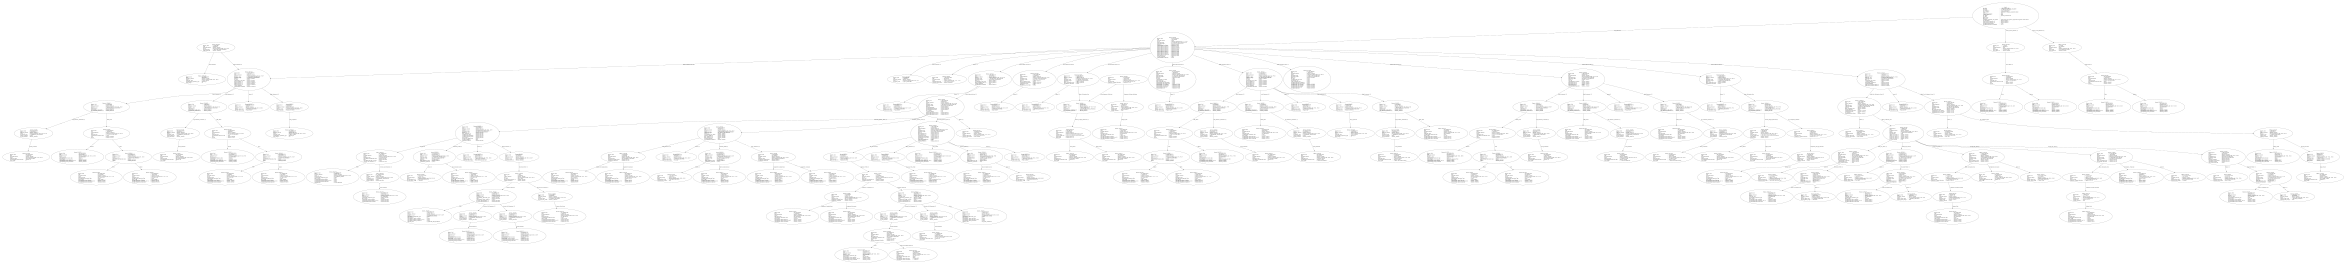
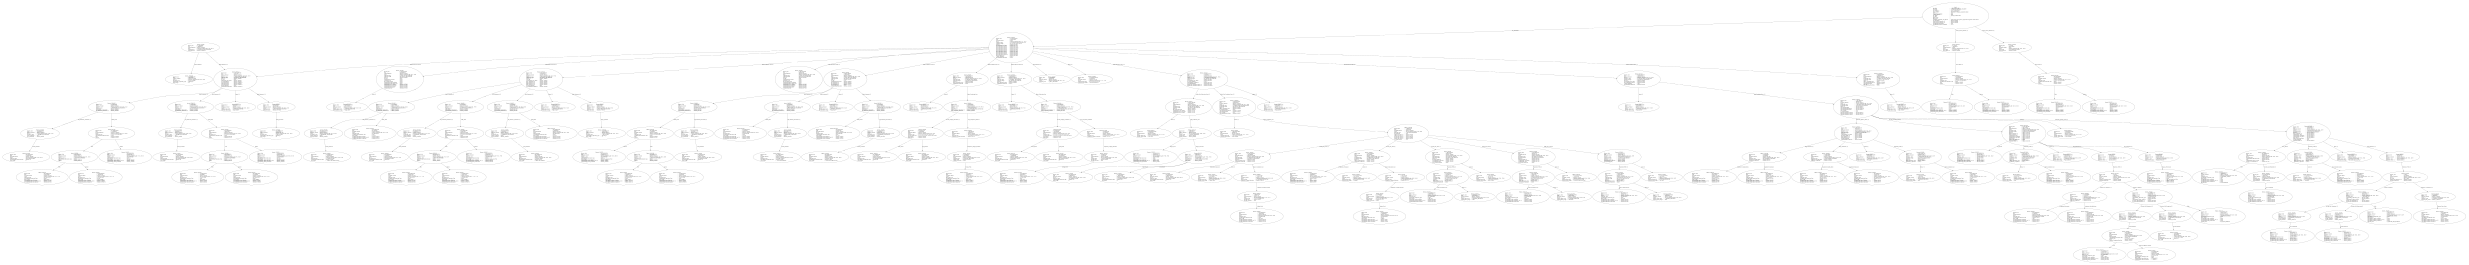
edge "Element_2672183" -> "Element_2668161": reversed
node "Element_2329234": added
